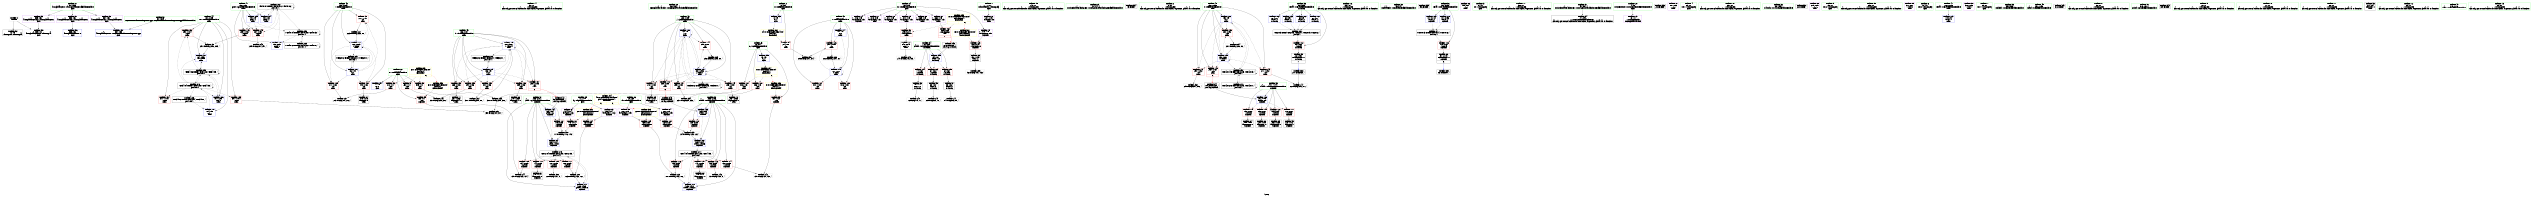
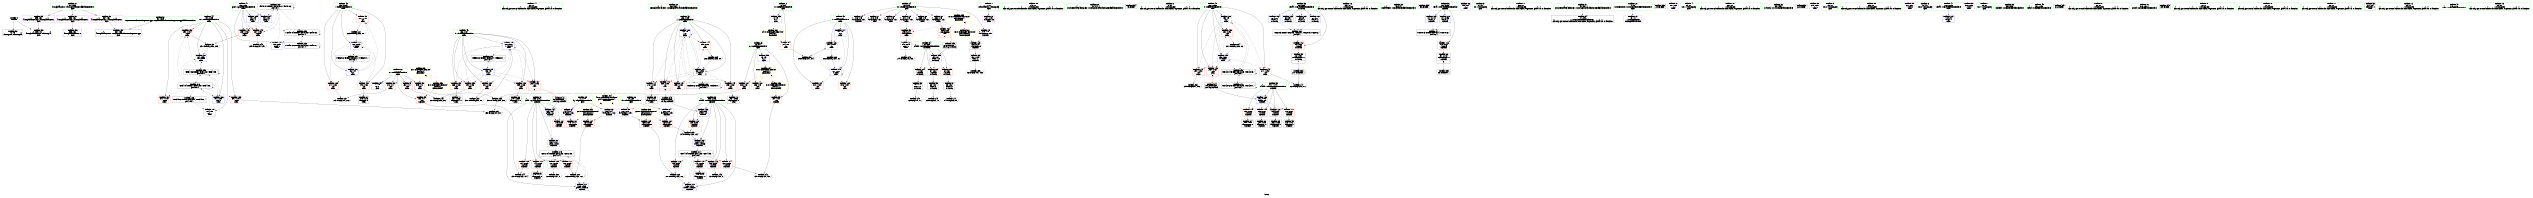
node "NodeID: 250": removed
node "NodeID: 230": removed
